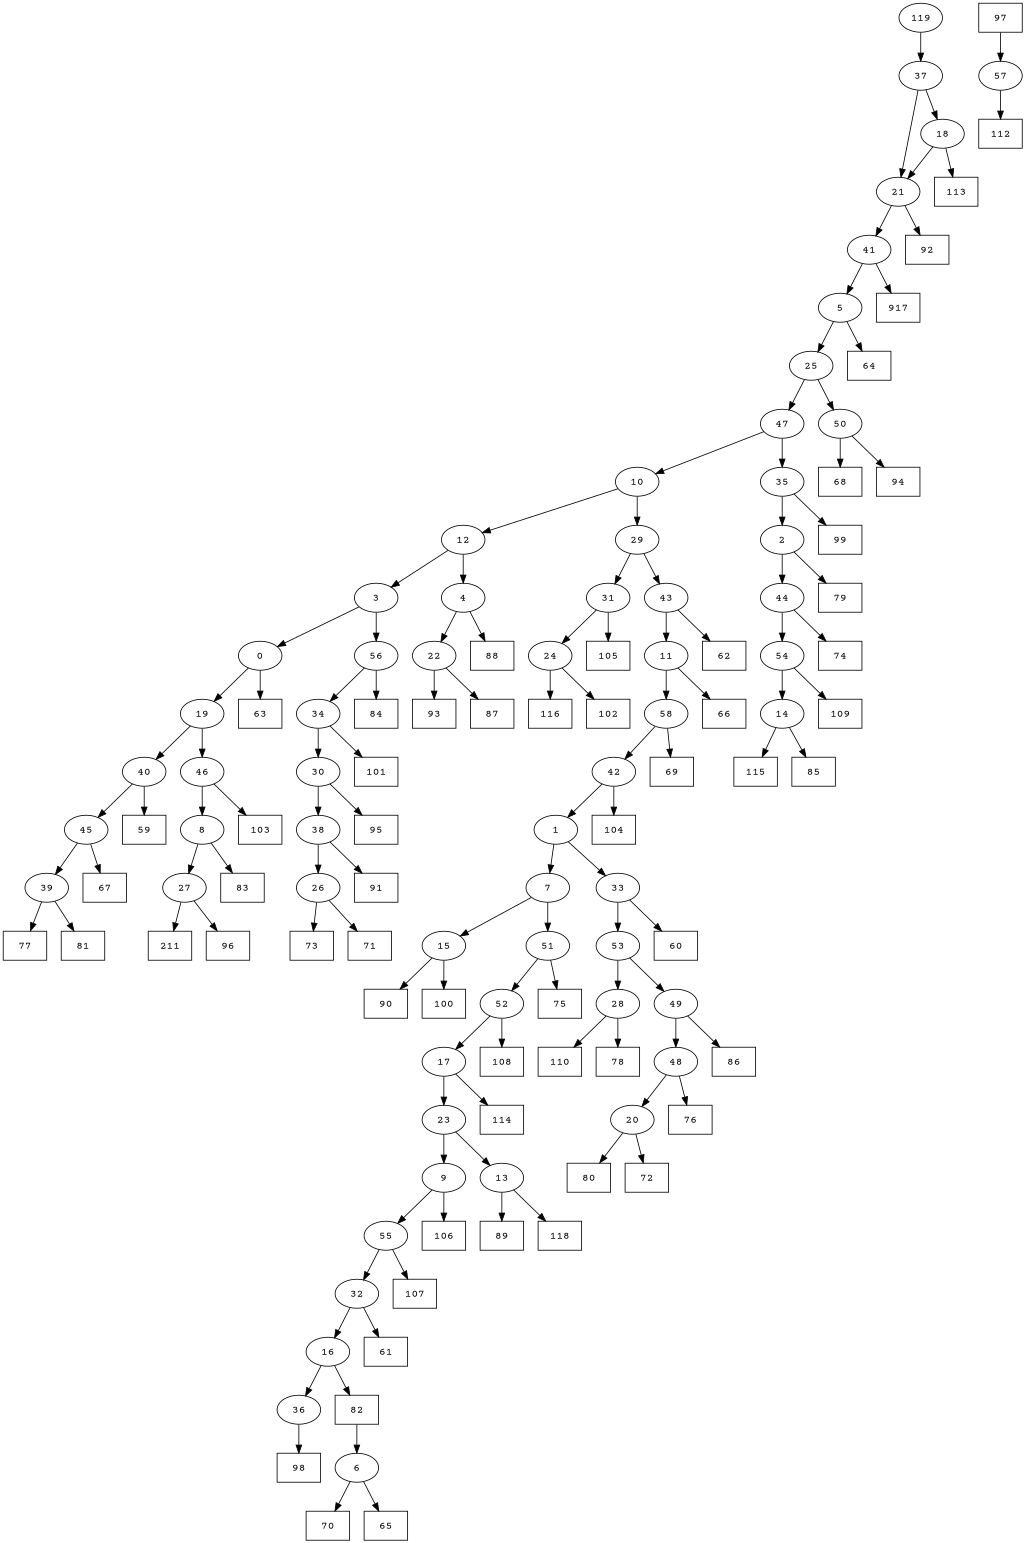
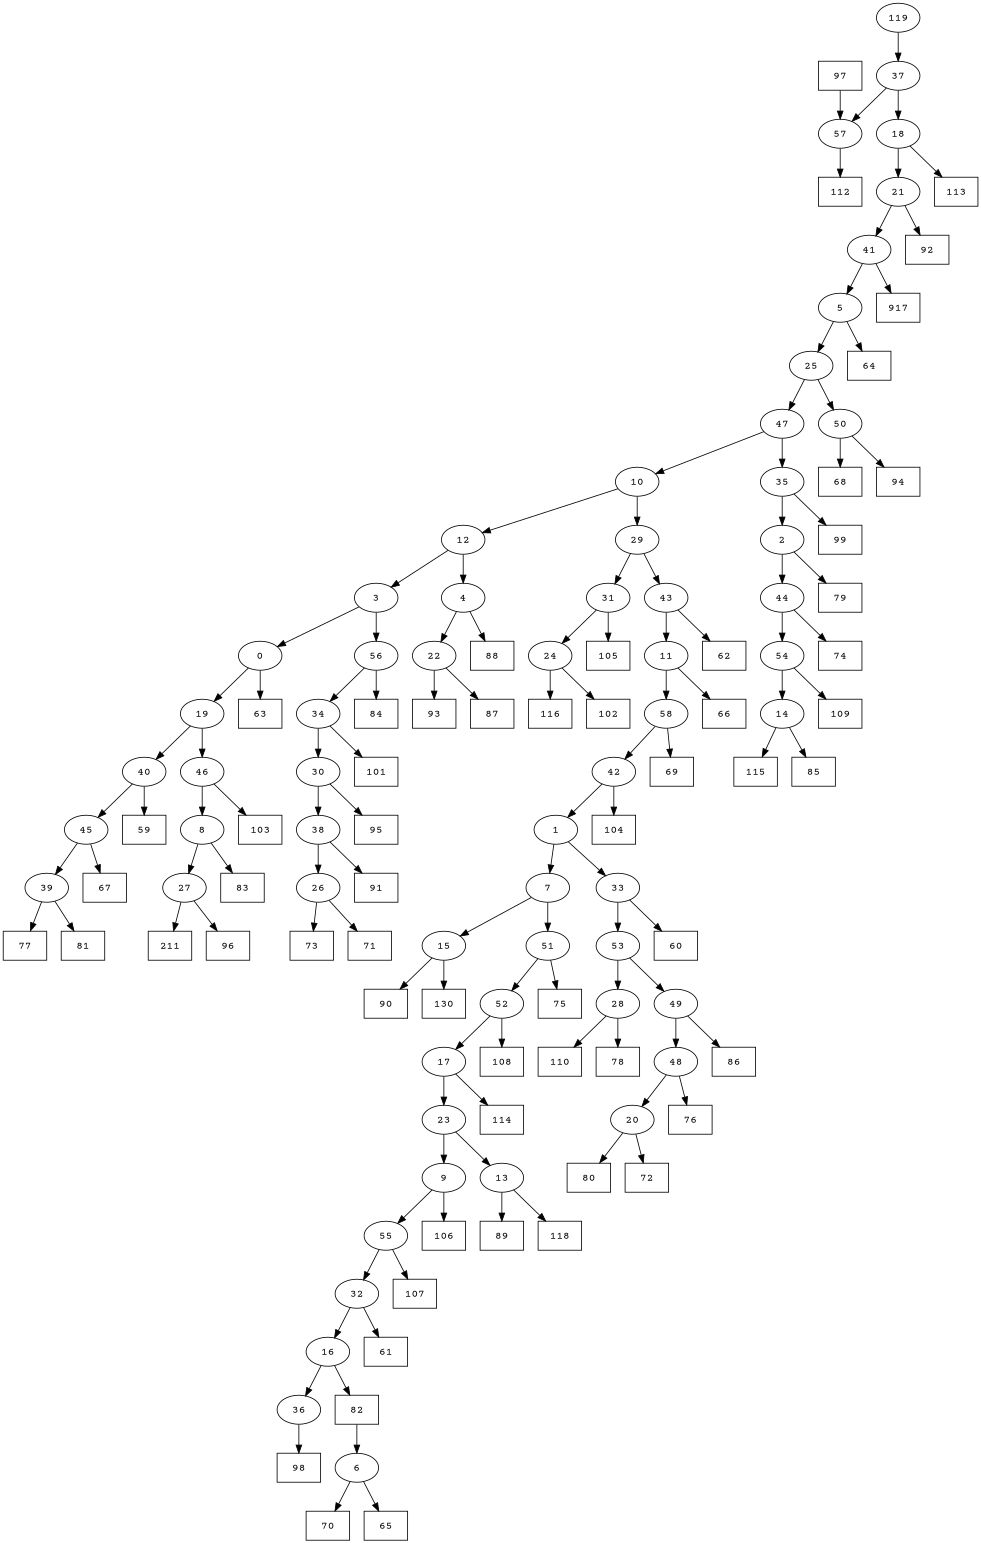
edge "37" -> "21": now "37" -> "57"
node "100": label "100" -> "130"
